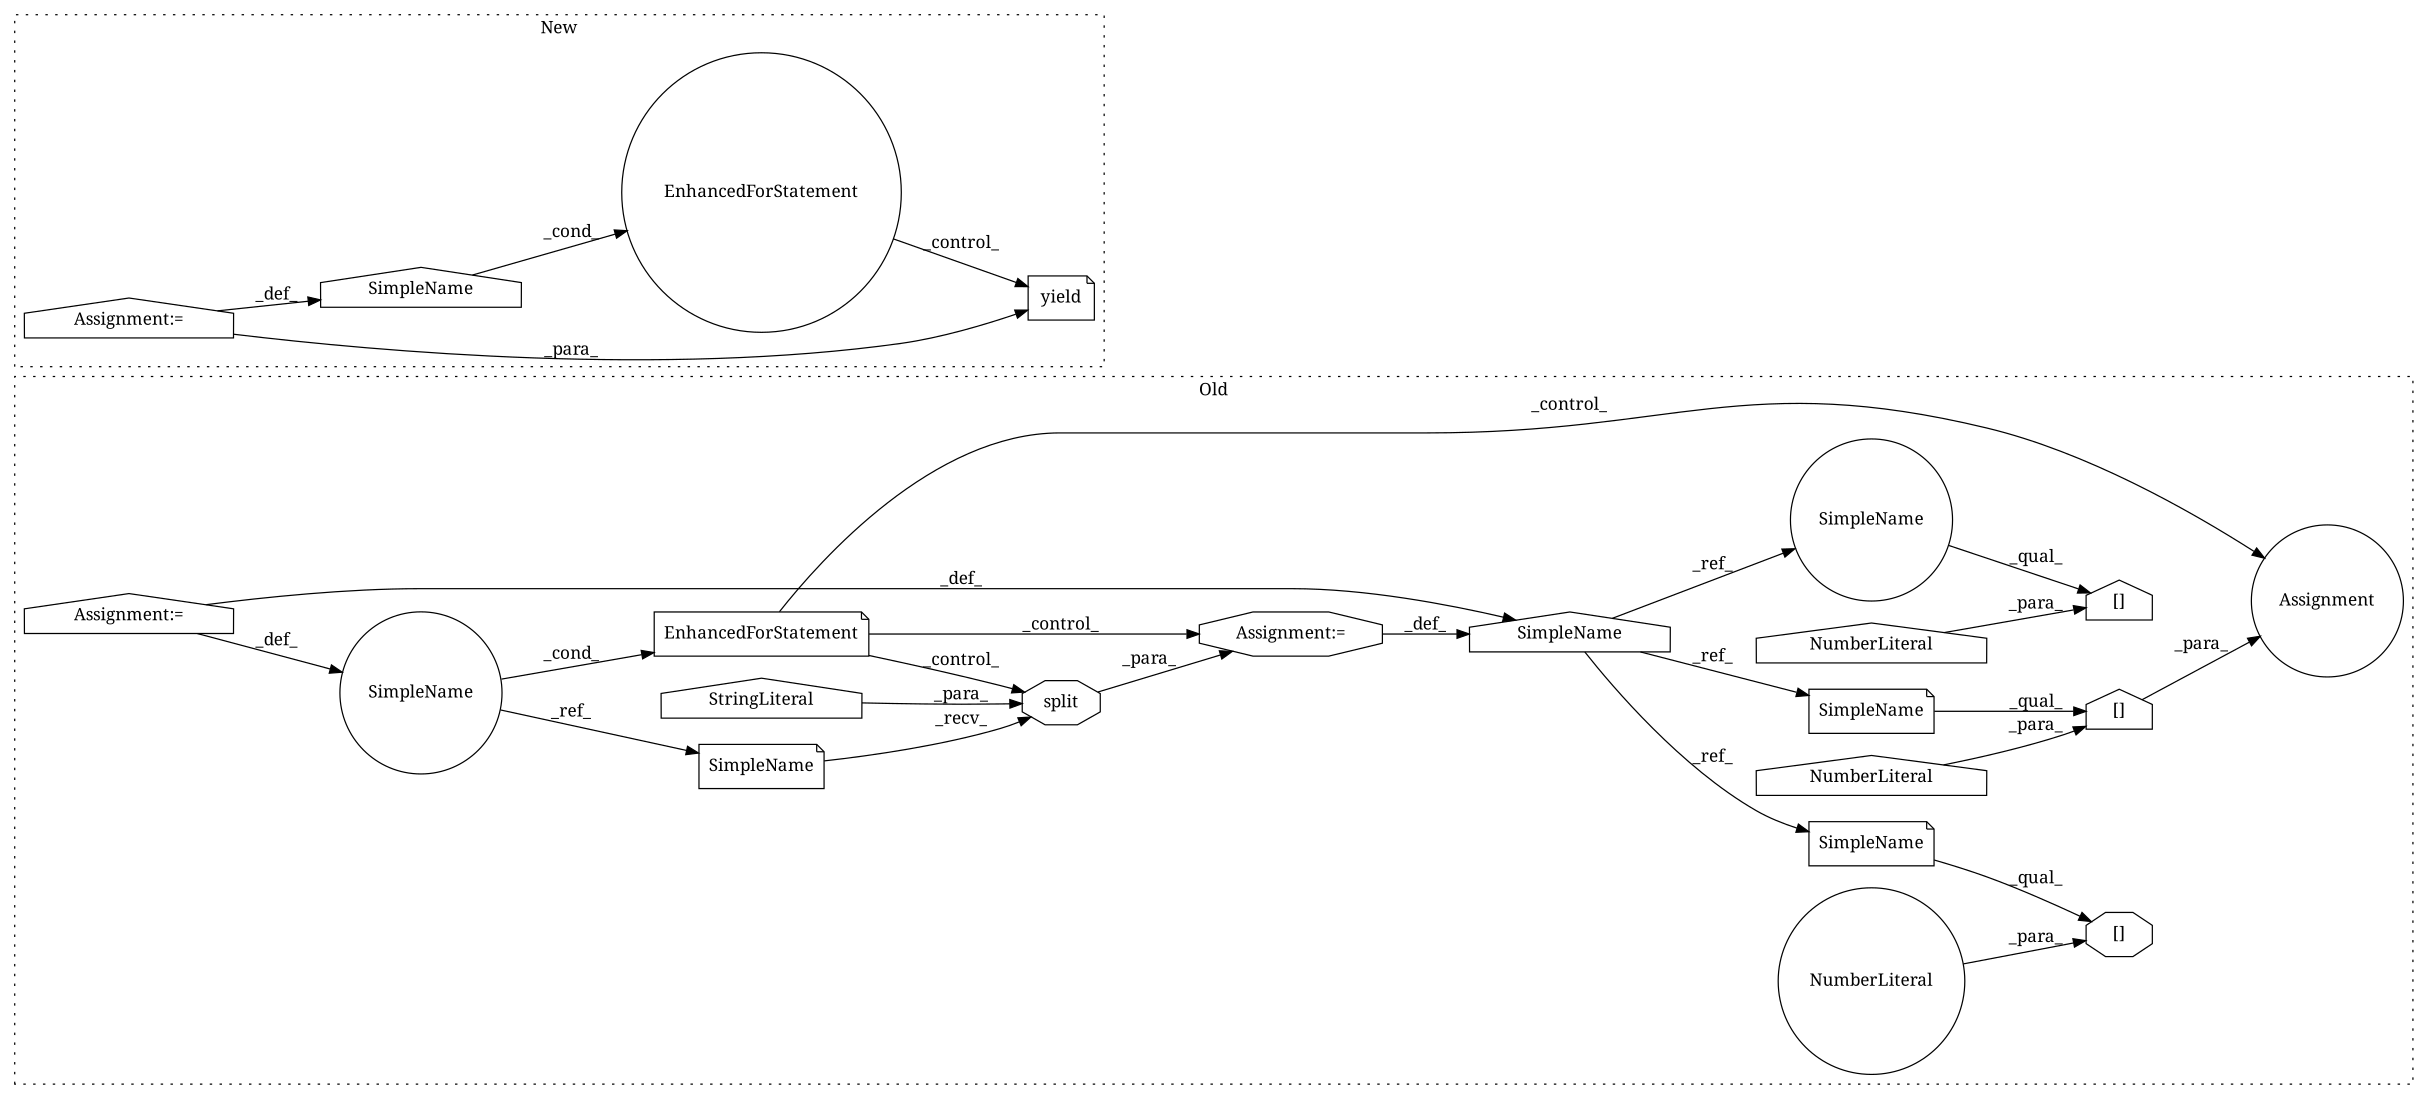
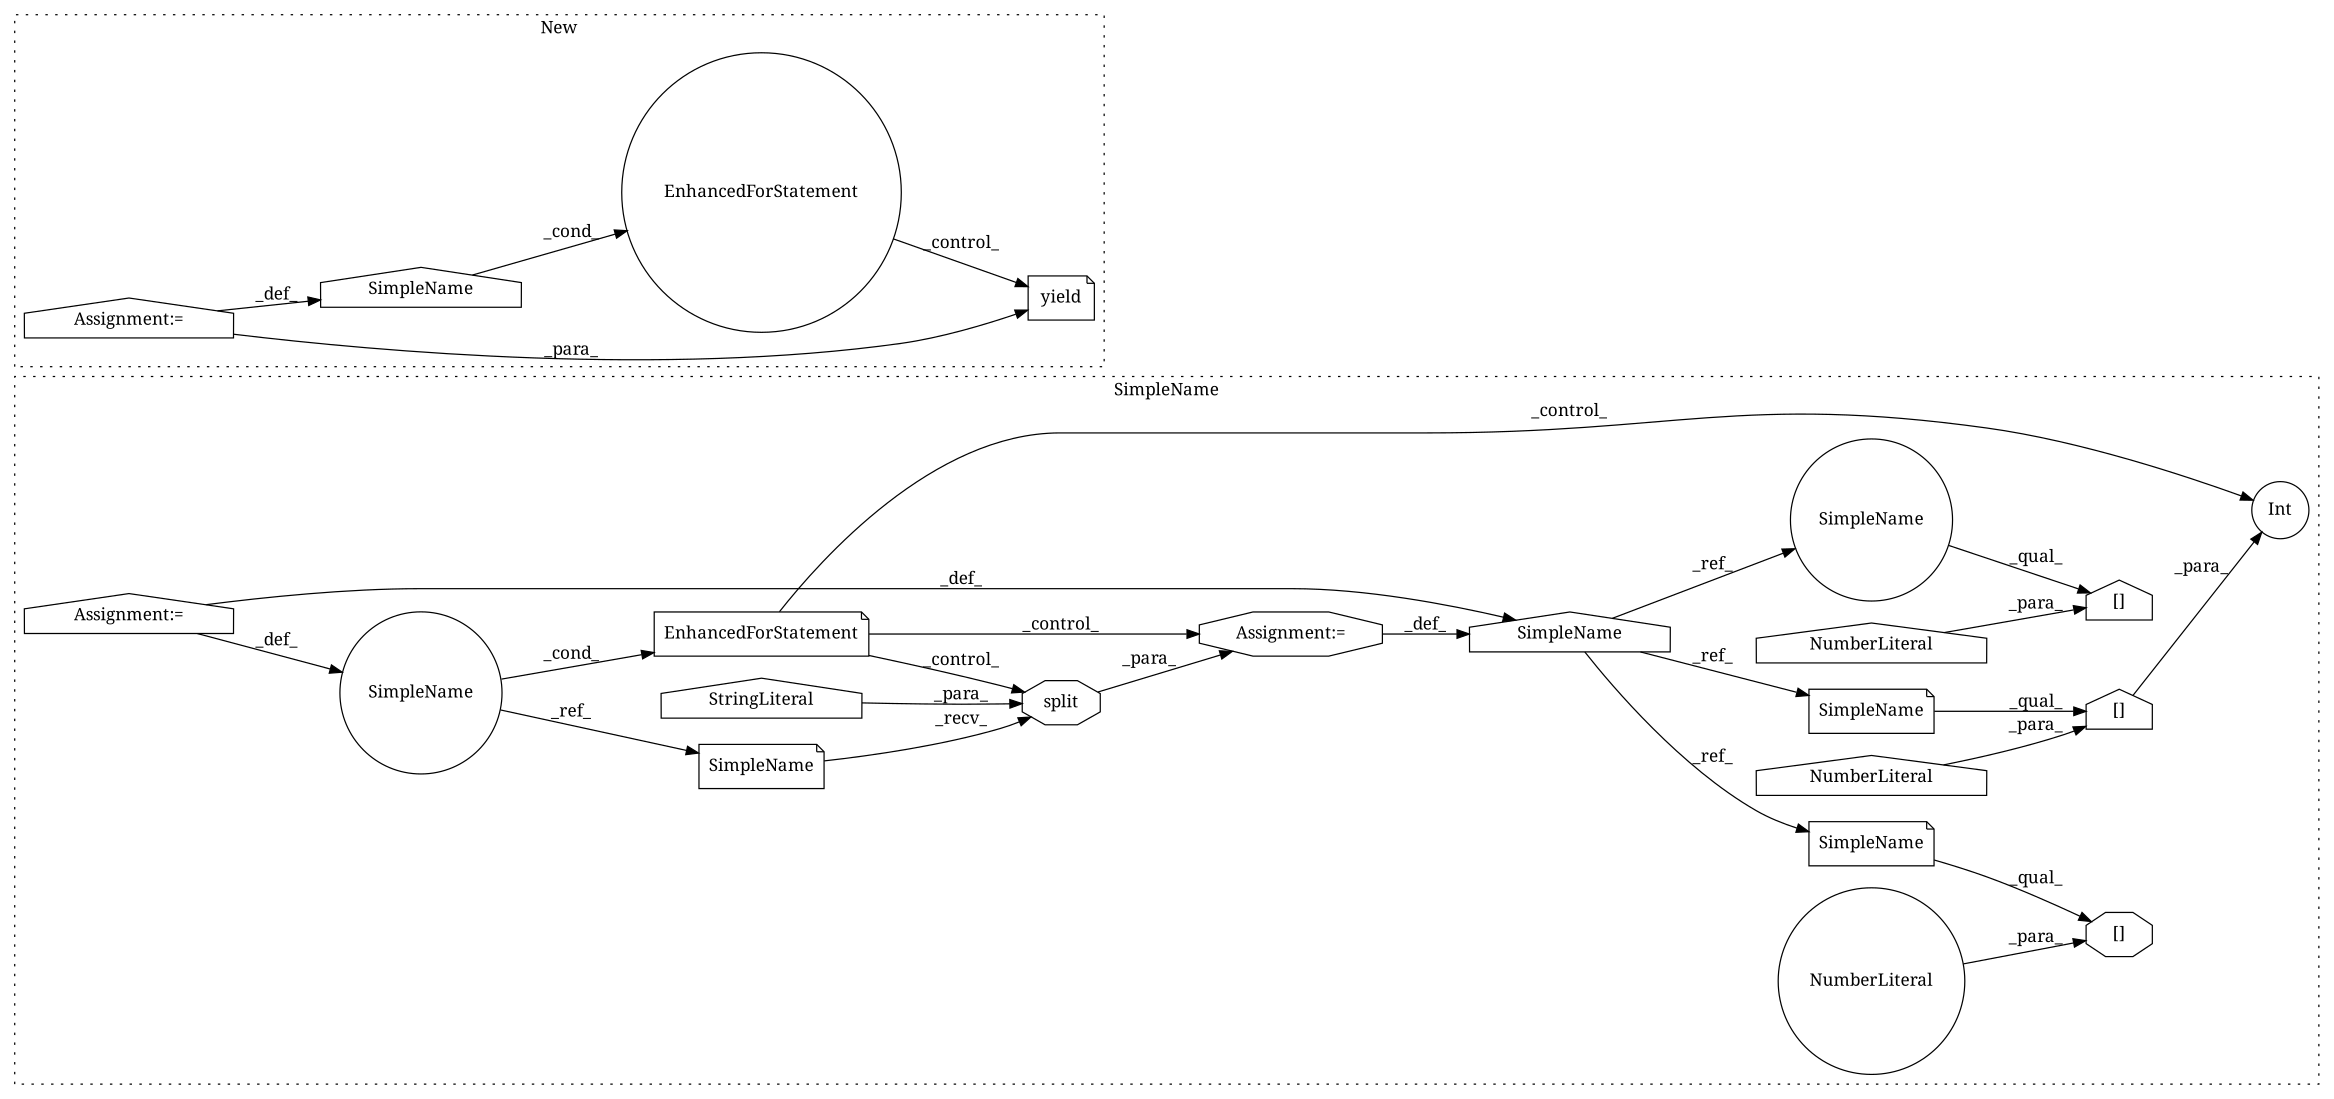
cluster "Old": label "Old" -> "SimpleName"
node "Assignment": label "Assignment" -> "Int"
